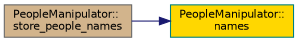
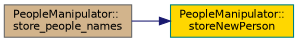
node "PeopleManipulator:: names": label "PeopleManipulator:: names" -> "PeopleManipulator:: storeNewPerson"
